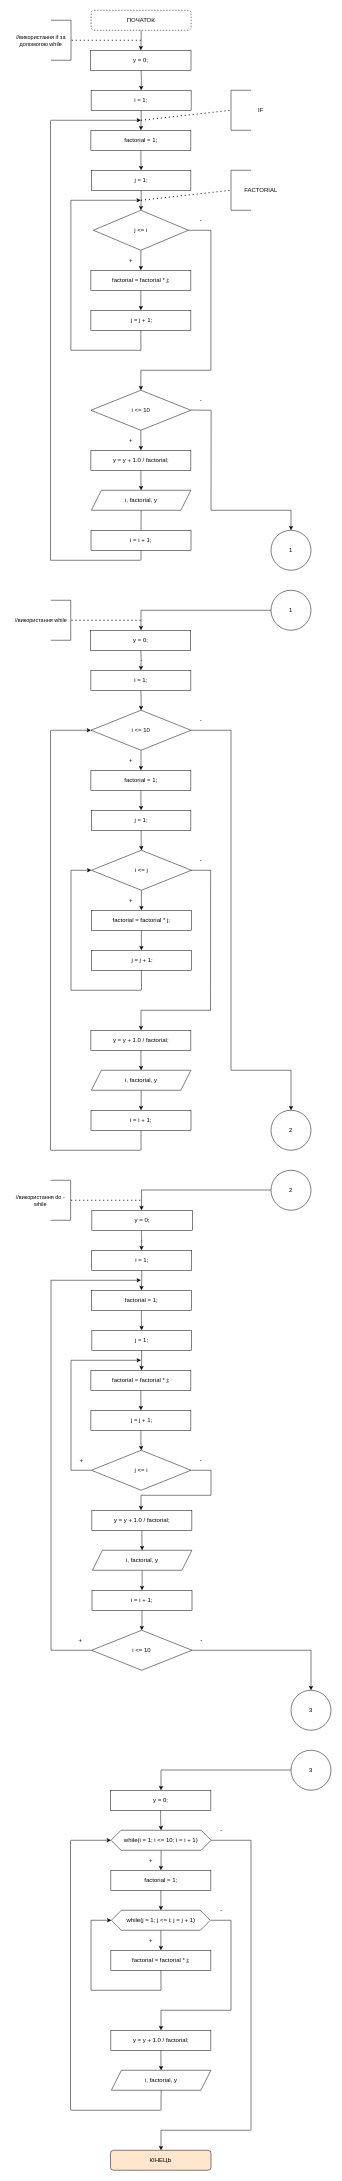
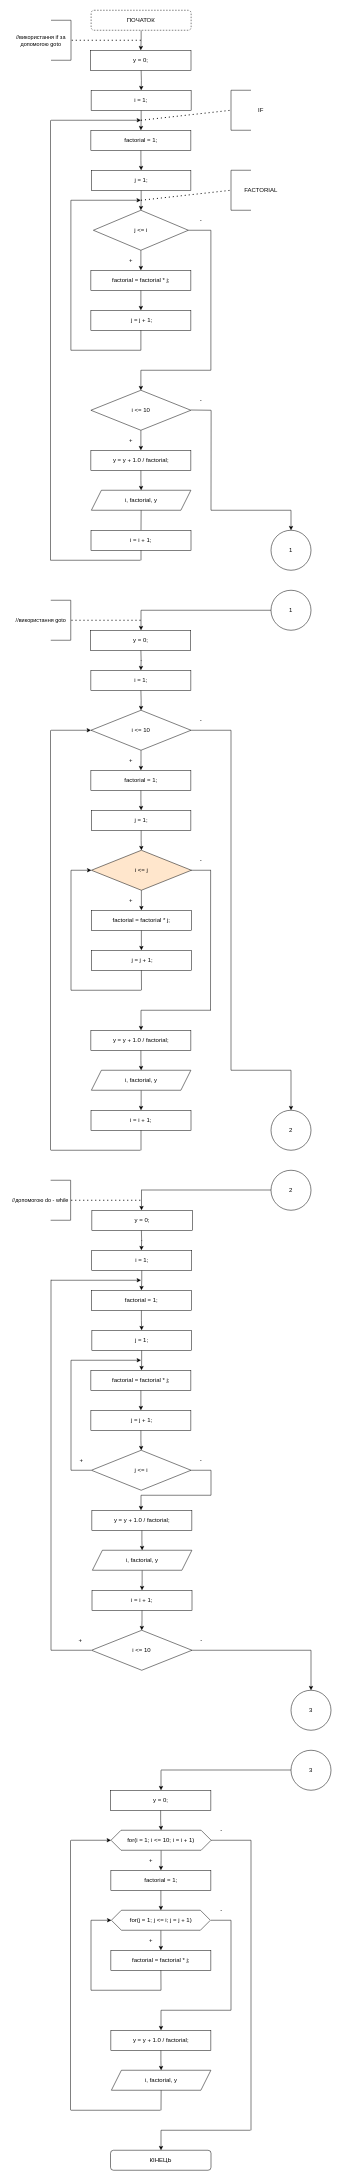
node "//використання if за допомогою while": label "//використання if за допомогою while" -> "//використання if за допомогою goto"
node "//використання while": label "//використання while" -> "//використання goto"
node "i <= j": fillcolor #ffffff -> #ffe6cc
node "//використання do - while": label "//використання do - while" -> "//допомогою do - while"
node "while(i = 1; i <= 10; i = i + 1)": label "while(i = 1; i <= 10; i = i + 1)" -> "for(i = 1; i <= 10; i = i + 1)"
node "while(j = 1; j <= i; j = j + 1)": label "while(j = 1; j <= i; j = j + 1)" -> "for(j = 1; j <= i; j = j + 1)"
node "КІНЕЦЬ": fillcolor #ffe6cc -> #ffffff
